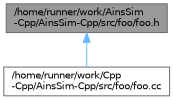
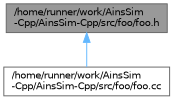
node "/home/runner/work/Cpp -Cpp/AinsSim-Cpp/src/foo/foo.cc": label "/home/runner/work/Cpp -Cpp/AinsSim-Cpp/src/foo/foo.cc" -> "/home/runner/work/AinsSim -Cpp/AinsSim-Cpp/src/foo/foo.cc"
